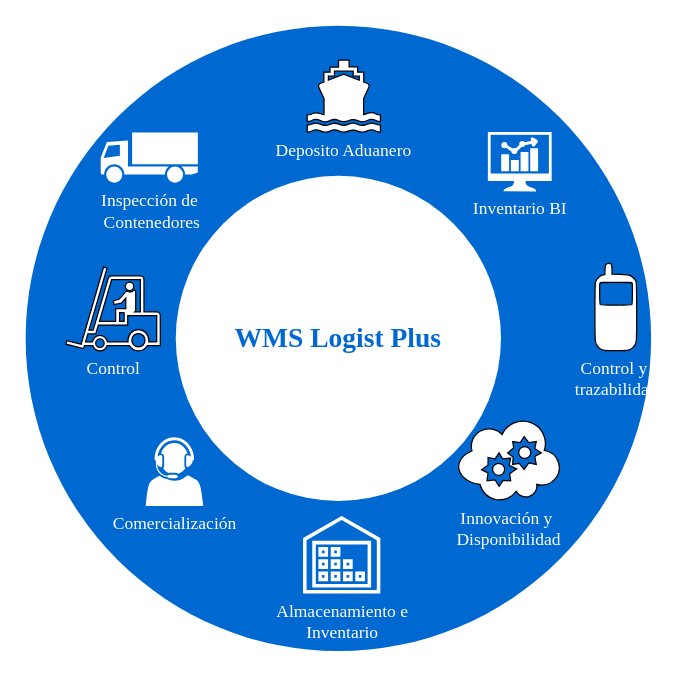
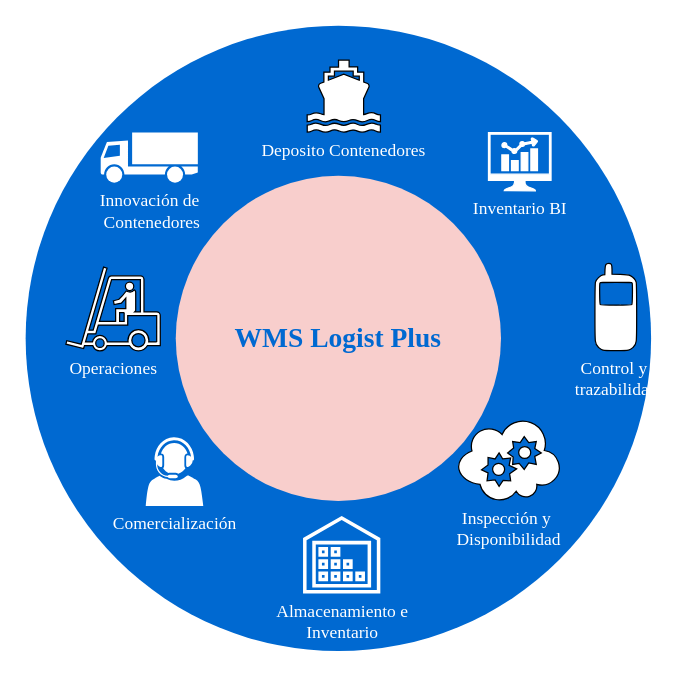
node "Deposito Aduanero": label "Deposito Aduanero" -> "Deposito Contenedores"
node "Inspección de Contenedores": label "Inspección de Contenedores" -> "Innovación de Contenedores"
node "WMS Logist Plus": fillcolor #ffffff -> #f8cecc
node "Control": label "Control" -> "Operaciones"
node "Innovación y Disponibilidad": label "Innovación y Disponibilidad" -> "Inspección y Disponibilidad"
